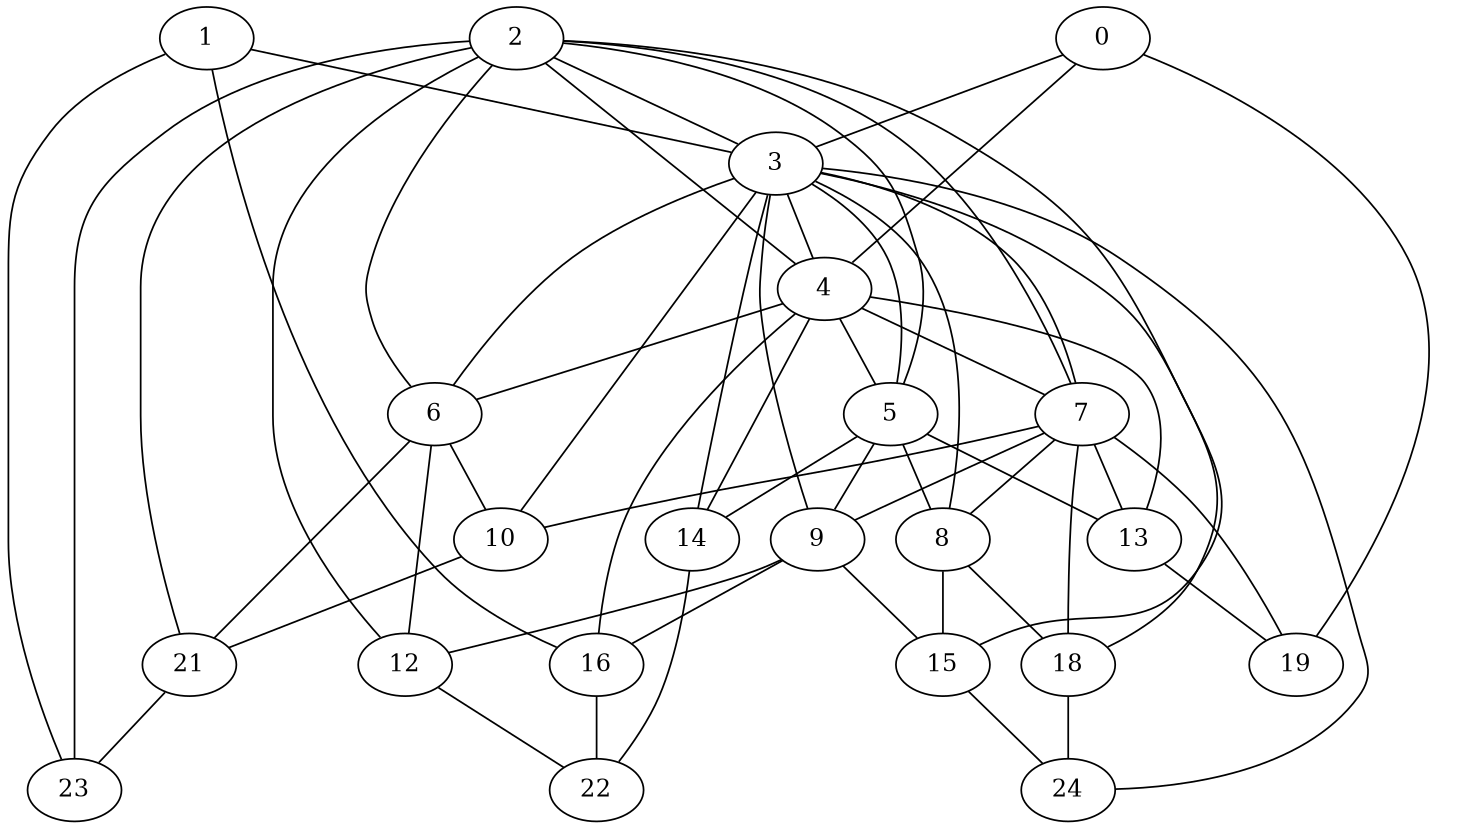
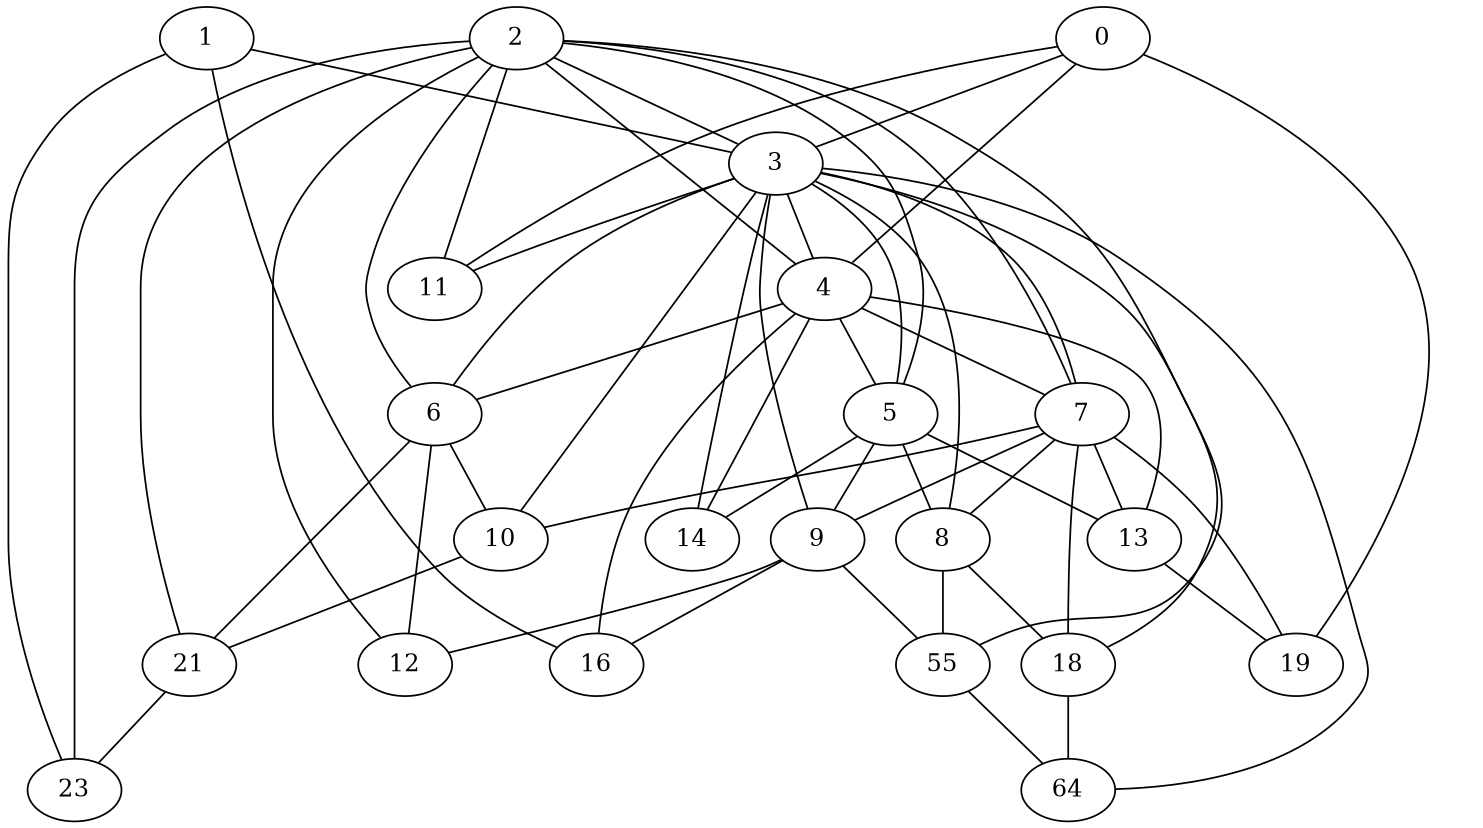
node "11": added
node "15": label "15" -> "55"
node "22": removed
node "24": label "24" -> "64"
